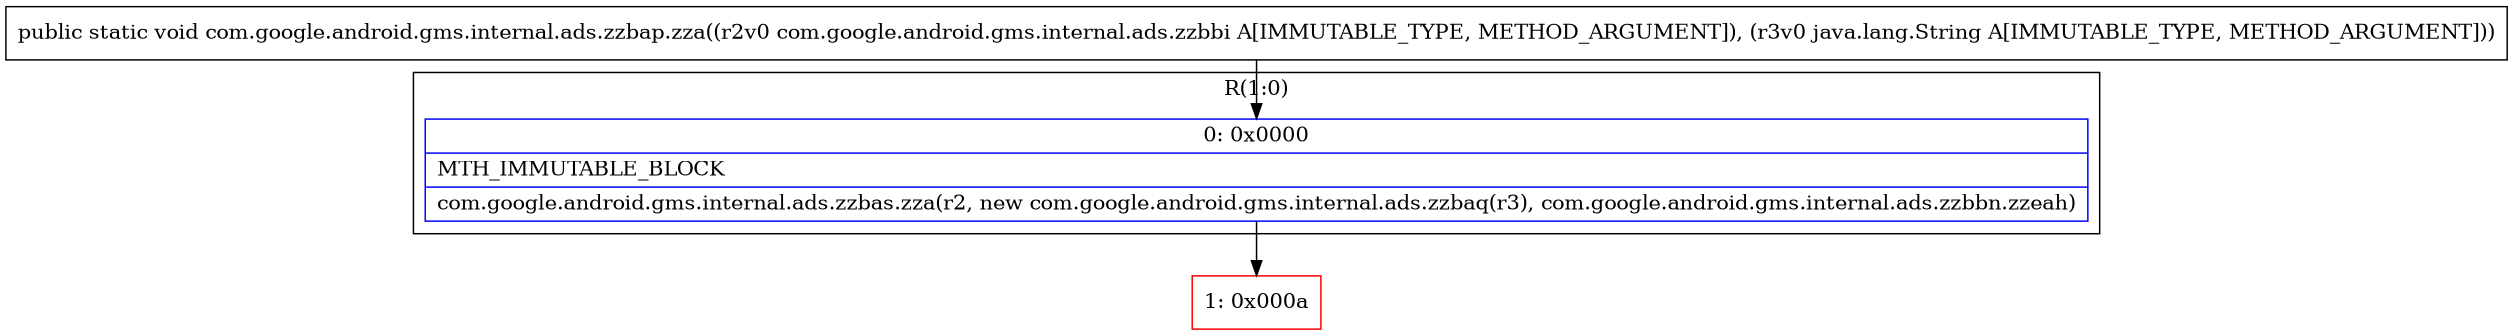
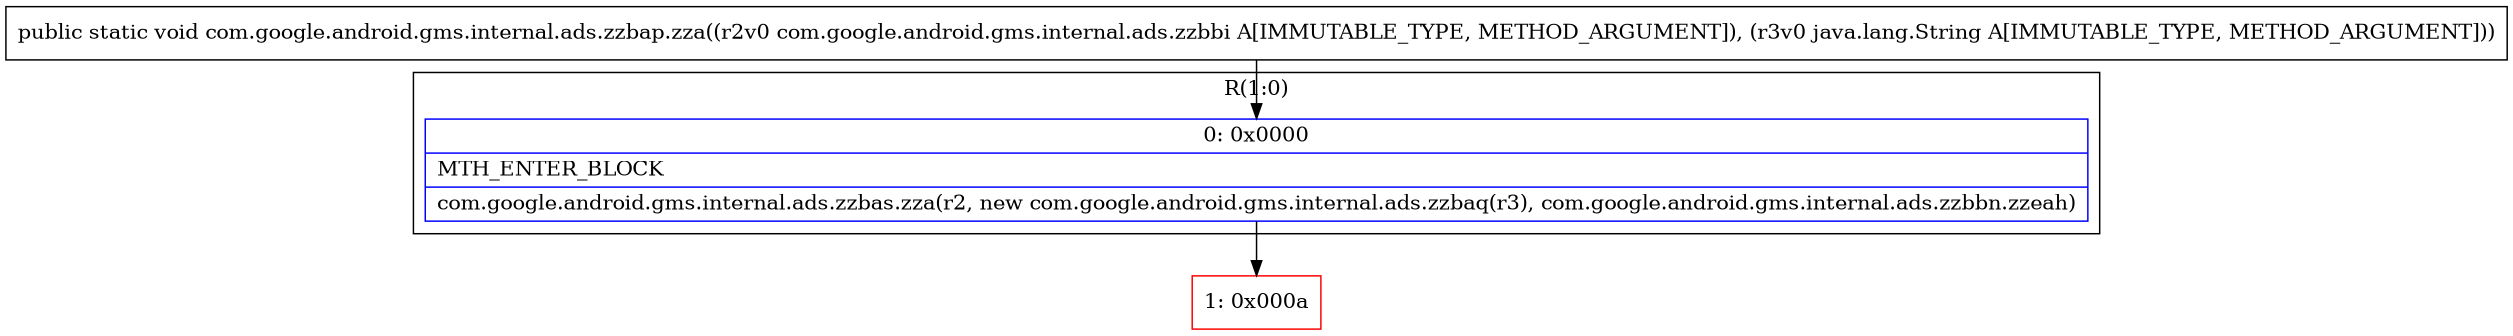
node "0: 0x0000": text "MTH_IMMUTABLE_BLOCK" -> "MTH_ENTER_BLOCK"
